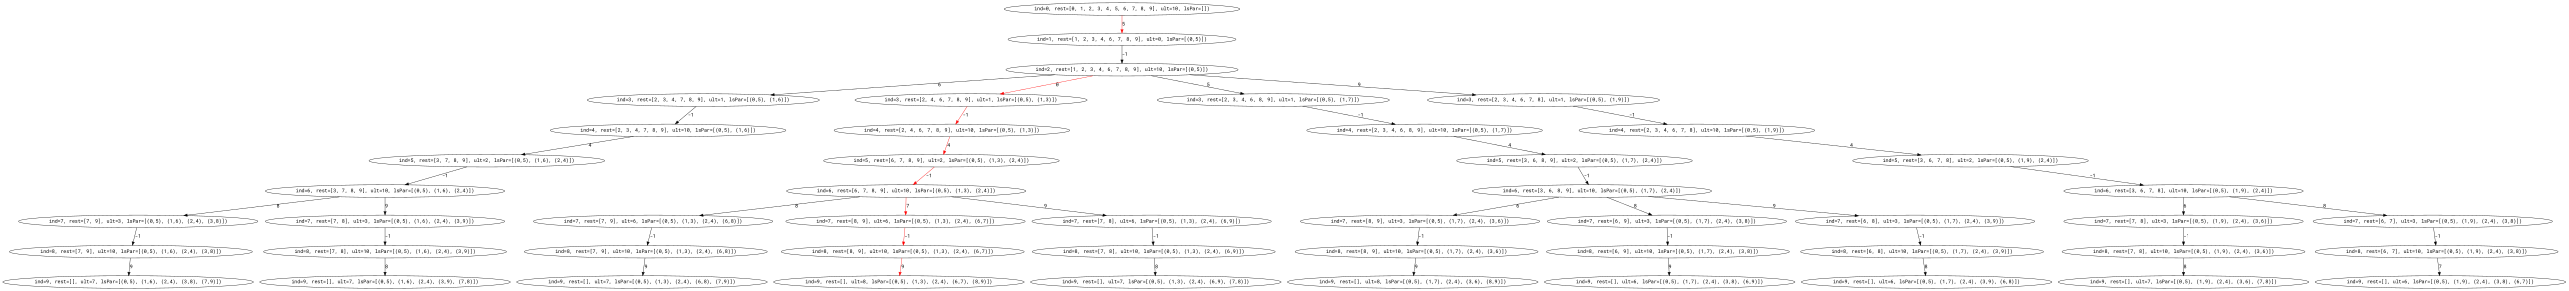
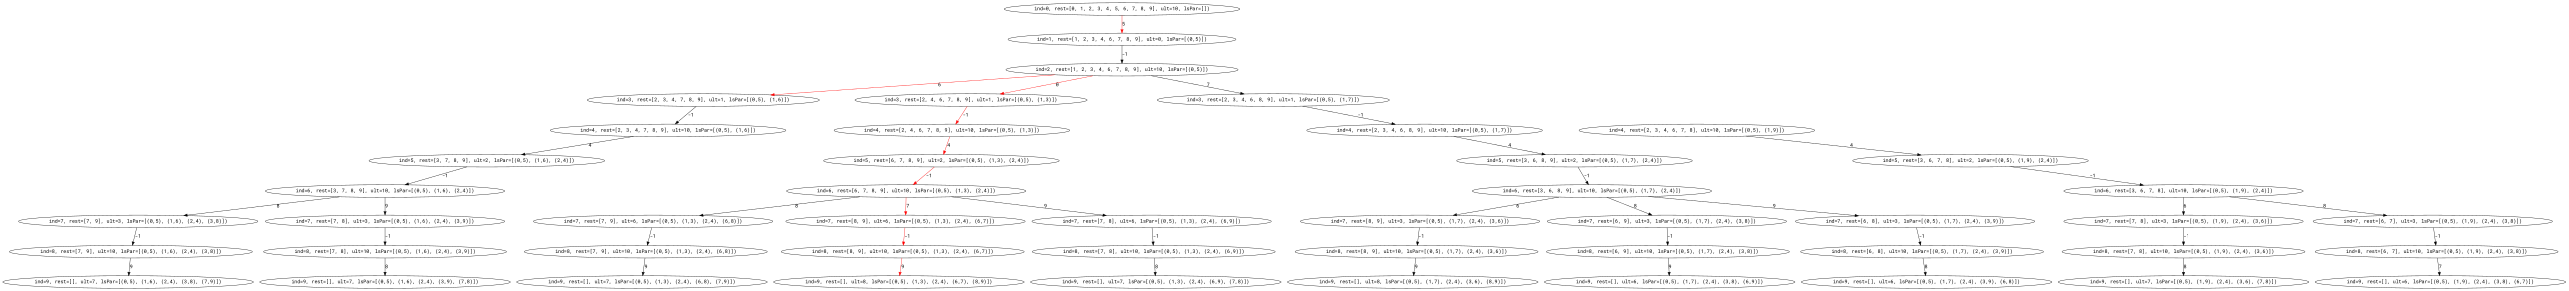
edge "ind=2, rest=[1, 2, 3, 4, 6, 7, 8, 9], ult=10, lsPar=[(0,5)])" -> "ind=3, rest=[2, 3, 4, 7, 8, 9], ult=1, lsPar=[(0,5), (1,6)])": color black -> red
edge "ind=2, rest=[1, 2, 3, 4, 6, 7, 8, 9], ult=10, lsPar=[(0,5)])" -> "ind=3, rest=[2, 3, 4, 6, 8, 9], ult=1, lsPar=[(0,5), (1,7)])": label "5" -> "7"
node "ind=3, rest=[2, 3, 4, 6, 7, 8], ult=1, lsPar=[(0,5), (1,9)])": removed
